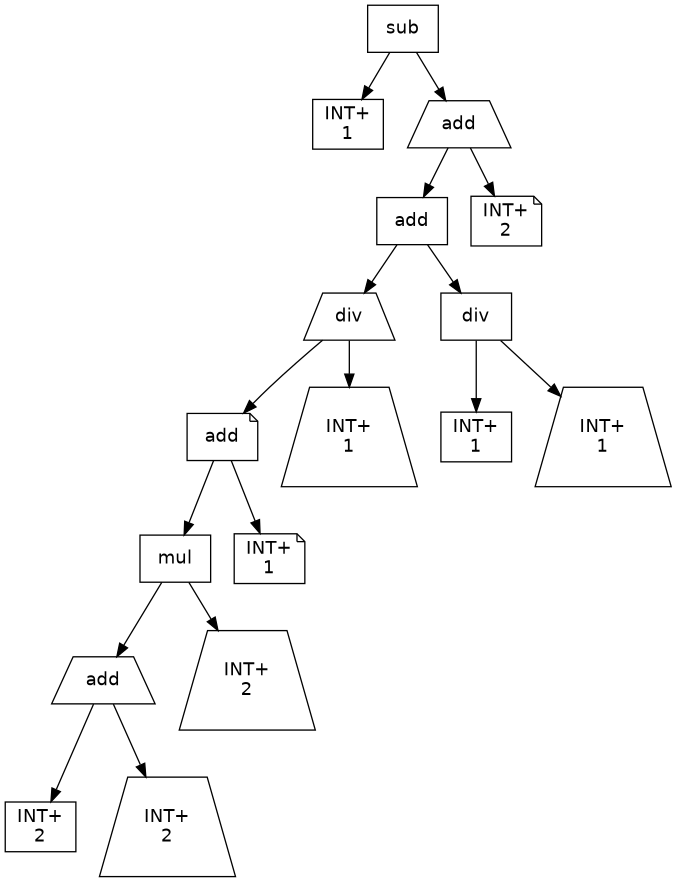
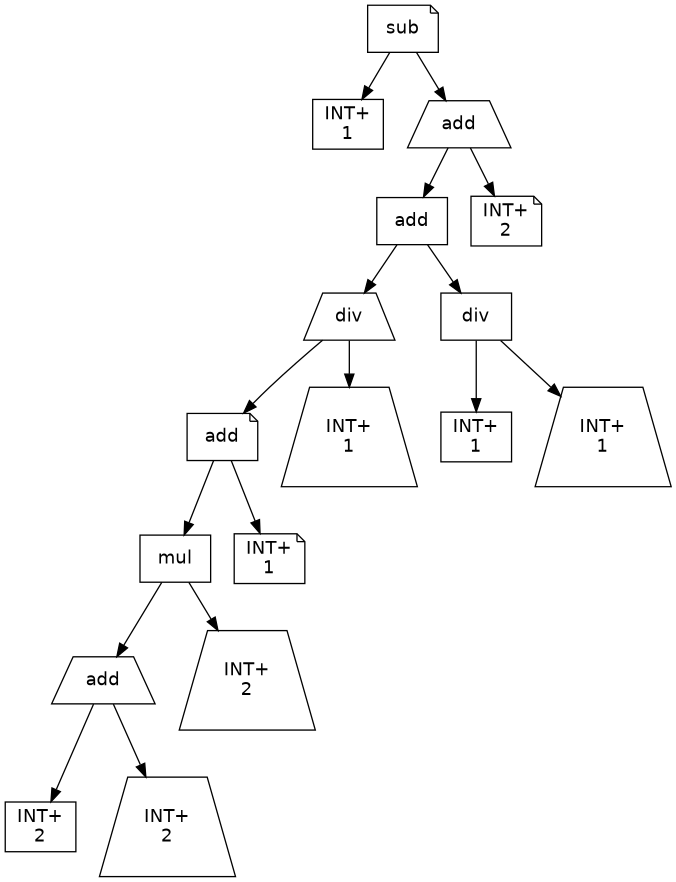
node "sub": shape box -> note
